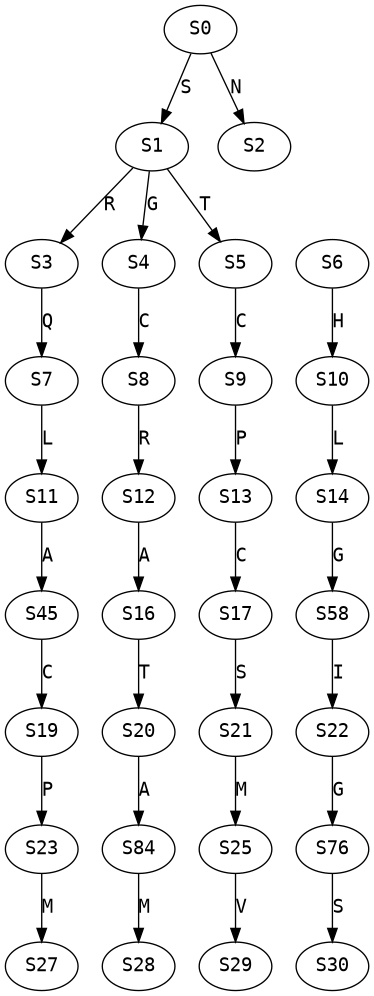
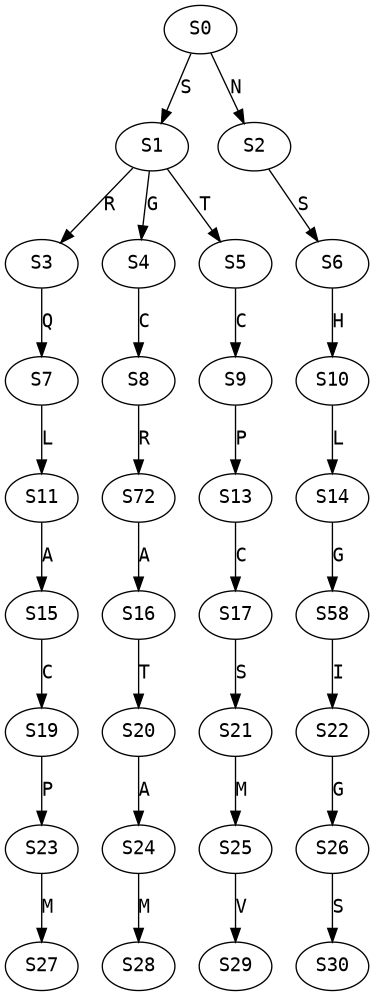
edge "S2" -> "S6": added, label "S"
node "S12": label "S12" -> "S72"
node "S45": label "S45" -> "S15"
node "S84": label "S84" -> "S24"
node "S76": label "S76" -> "S26"
